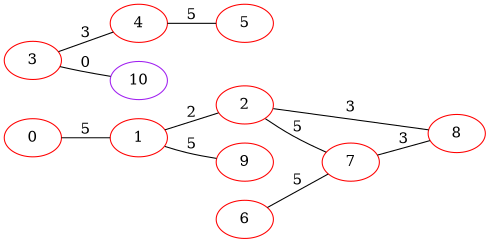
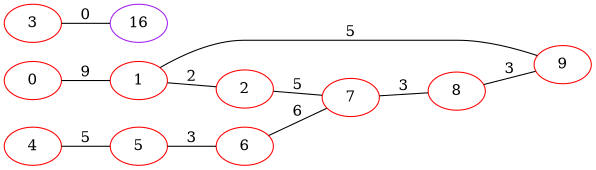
edge "4" -- "3": removed, label "3"
node "10": label "10" -> "16"
edge "2" -- "8": now "9" -- "8"
edge "0" -- "1": label "5" -> "9"
edge "5" -- "6": added, label "3"
edge "7" -- "6": label "5" -> "6"
